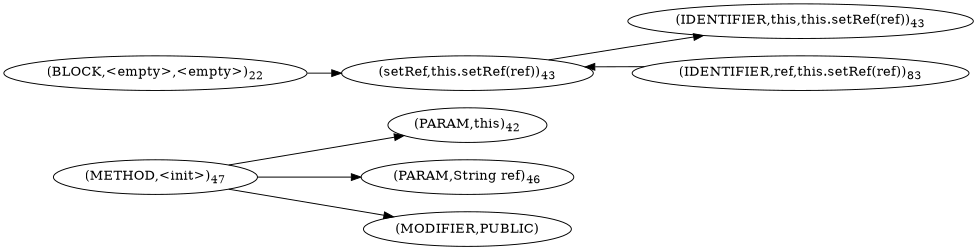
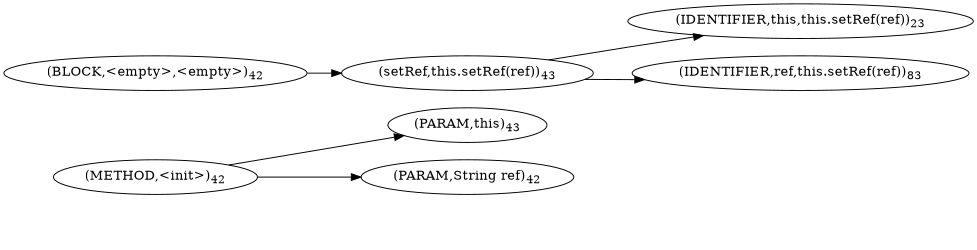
node "(IDENTIFIER,this,this.setRef(ref))": text "43" -> "23"
edge "(IDENTIFIER,ref,this.setRef(ref))" -> "(setRef,this.setRef(ref))": reversed
node "(BLOCK,<empty>,<empty>)": text "22" -> "42"
node "(PARAM,this)": text "42" -> "43"
node "(METHOD,<init>)": text "47" -> "42"
node "(PARAM,String ref)": text "46" -> "42"
node "(MODIFIER,PUBLIC)": removed
